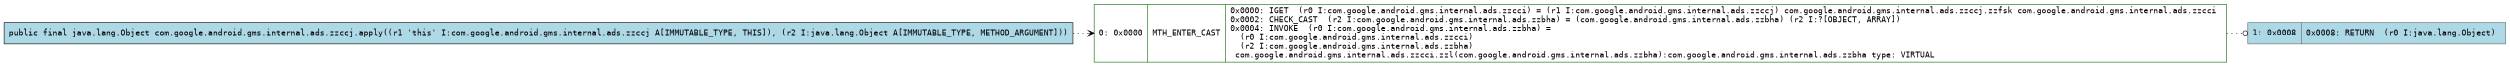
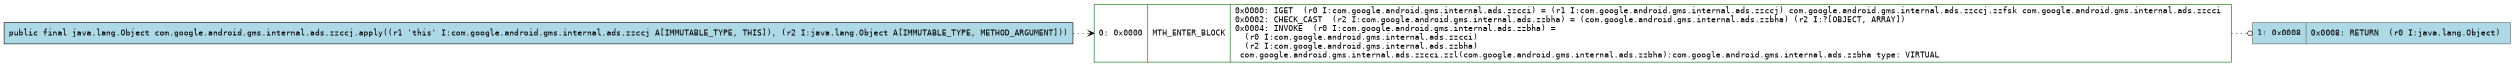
node "0: 0x0000": text "MTH_ENTER_CAST" -> "MTH_ENTER_BLOCK"
